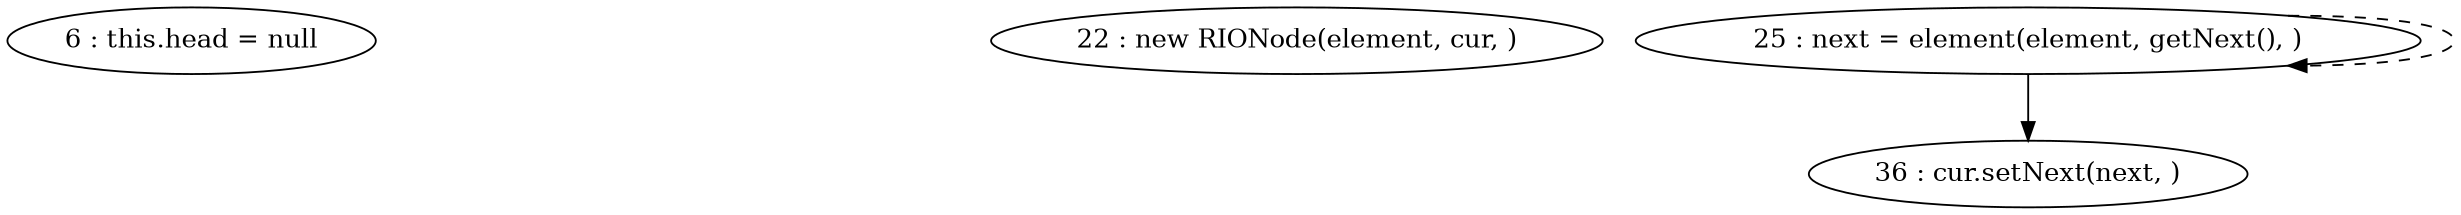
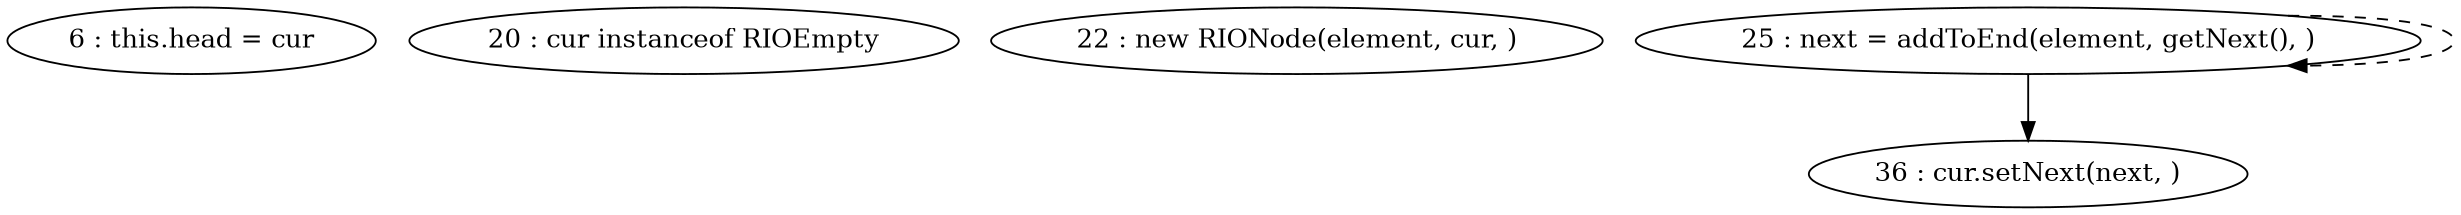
node "6 : this.head = null": label "6 : this.head = null" -> "6 : this.head = cur"
node "20 : cur instanceof RIOEmpty": added
node "25 : next = element(element, getNext(), )": label "25 : next = element(element, getNext(), )" -> "25 : next = addToEnd(element, getNext(), )"
